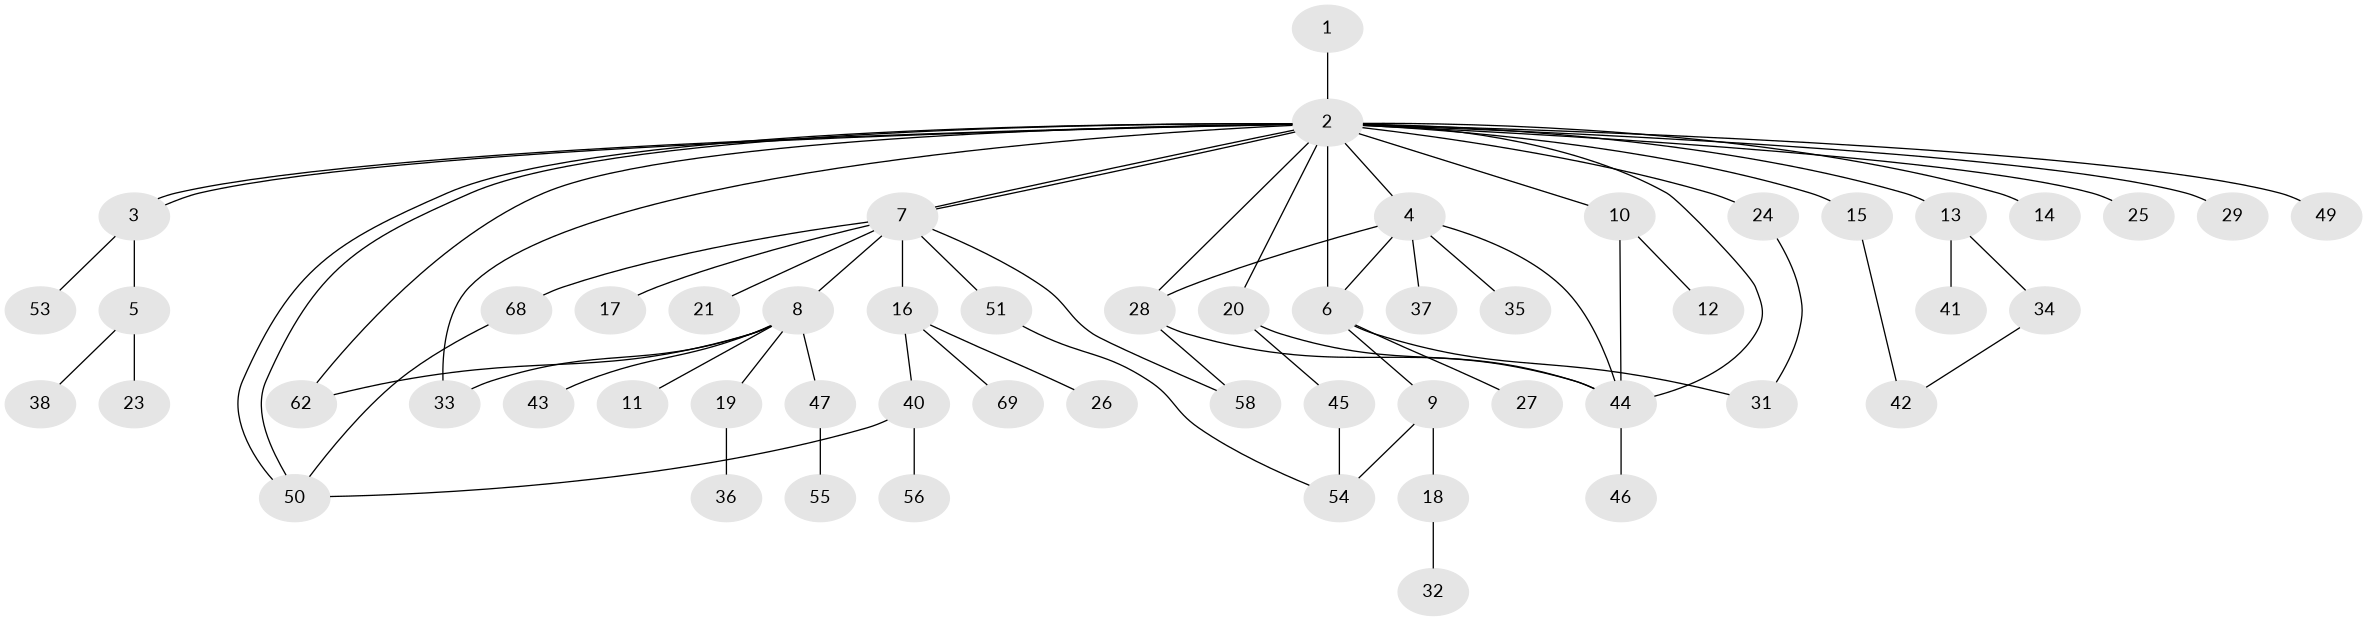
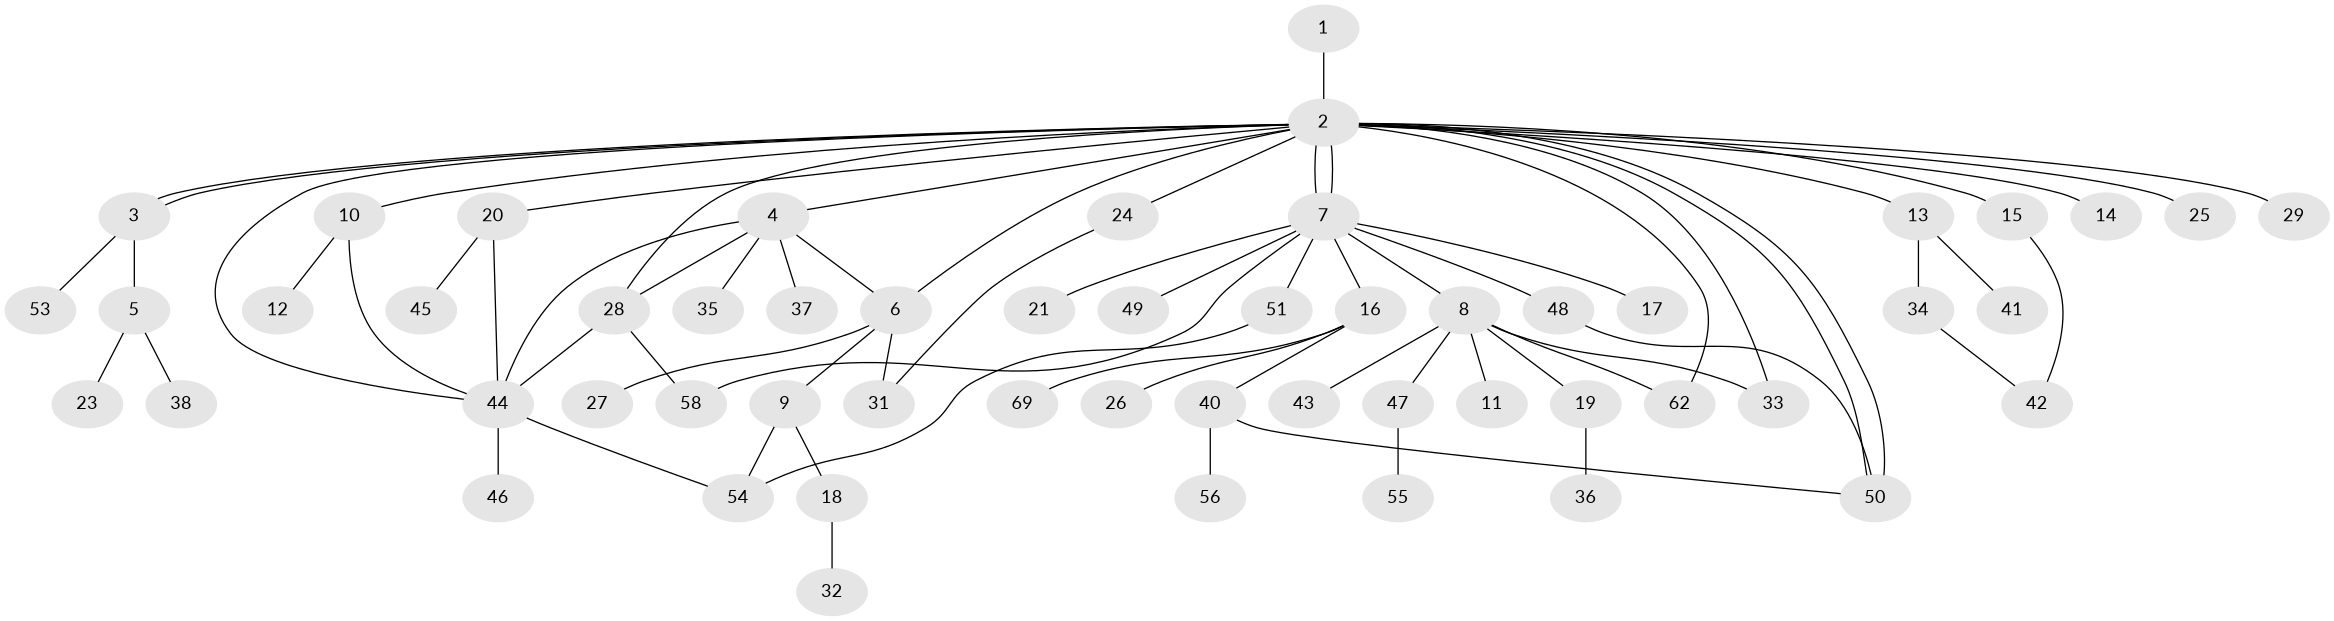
edge "2" -- "49": now "7" -- "49"
node "68": label "68" -> "48"
edge "45" -- "54": now "44" -- "54"
